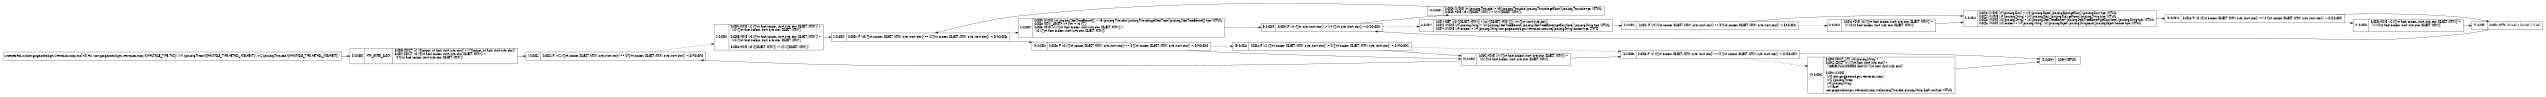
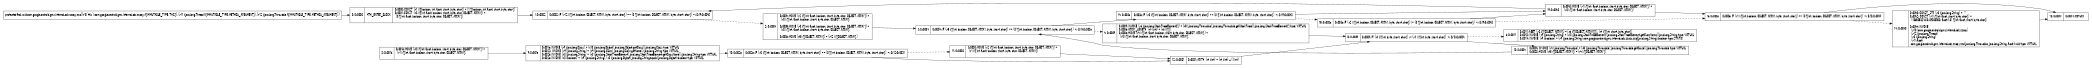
node "7: 0x001b": removed
